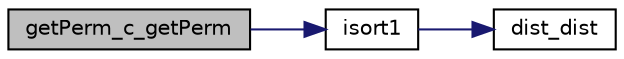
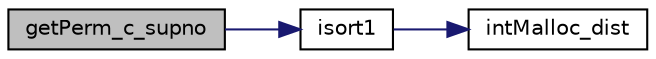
node "getPerm_c_getPerm": label "getPerm_c_getPerm" -> "getPerm_c_supno"
node "dist_dist": label "dist_dist" -> "intMalloc_dist"
